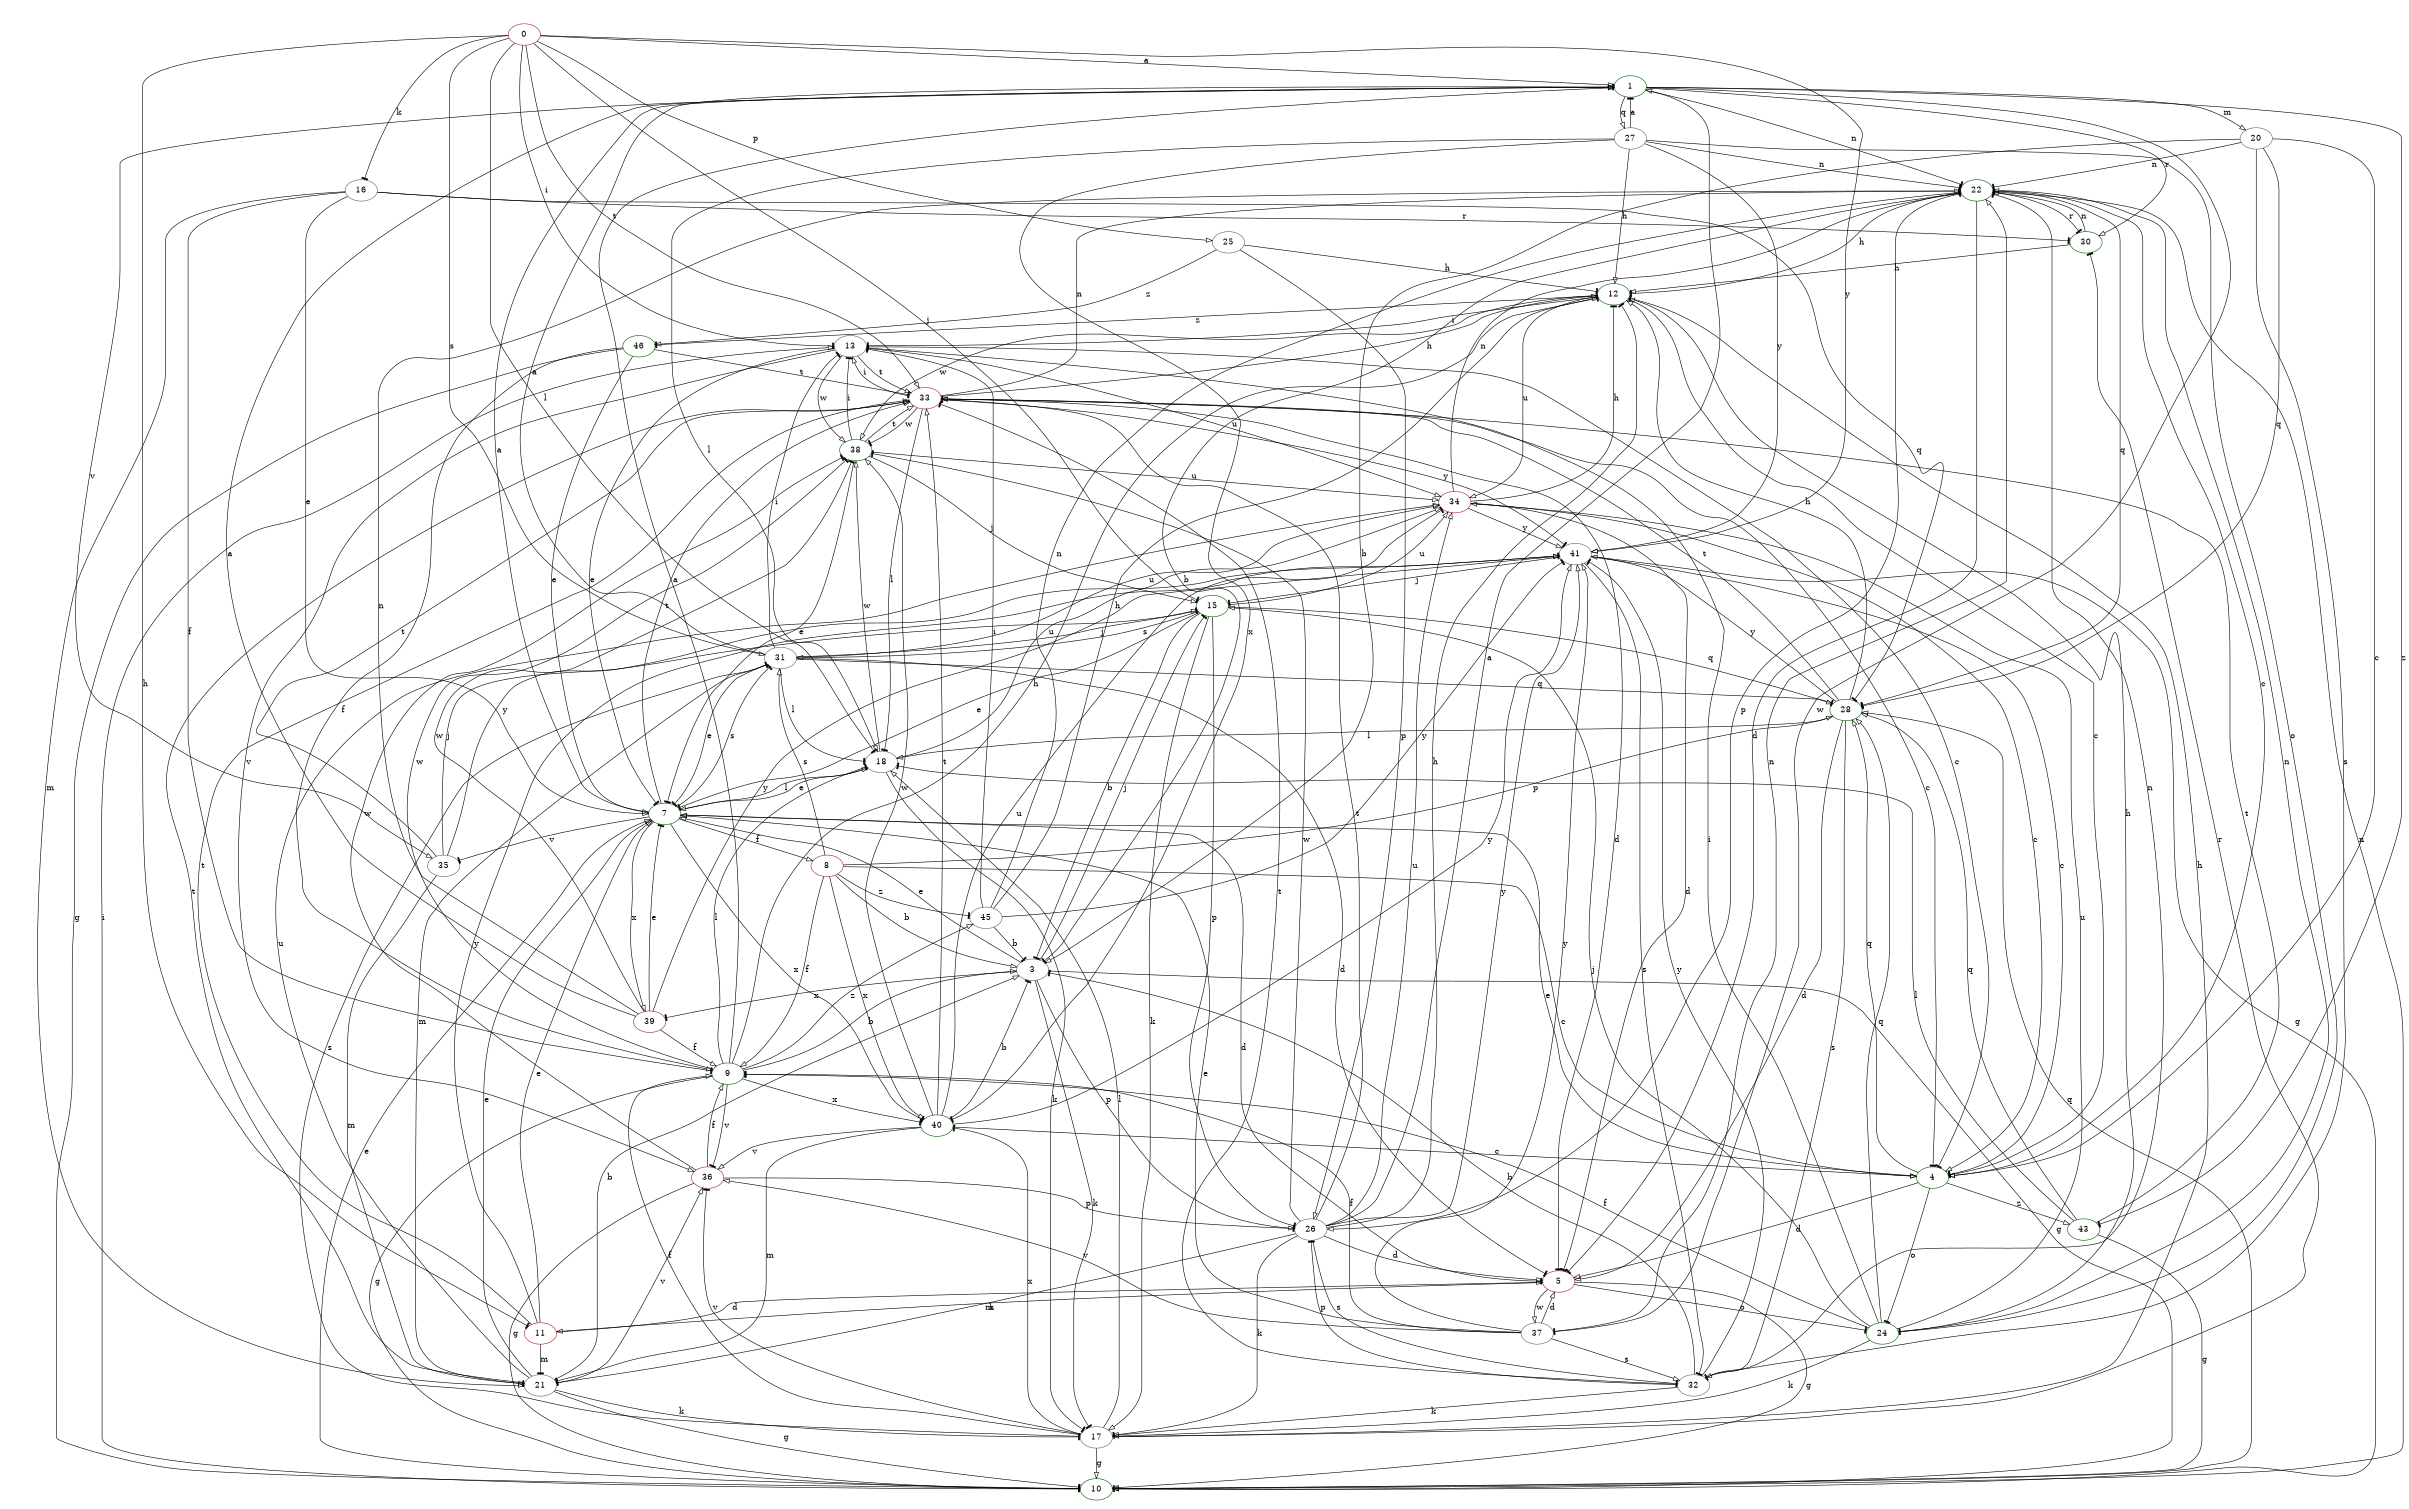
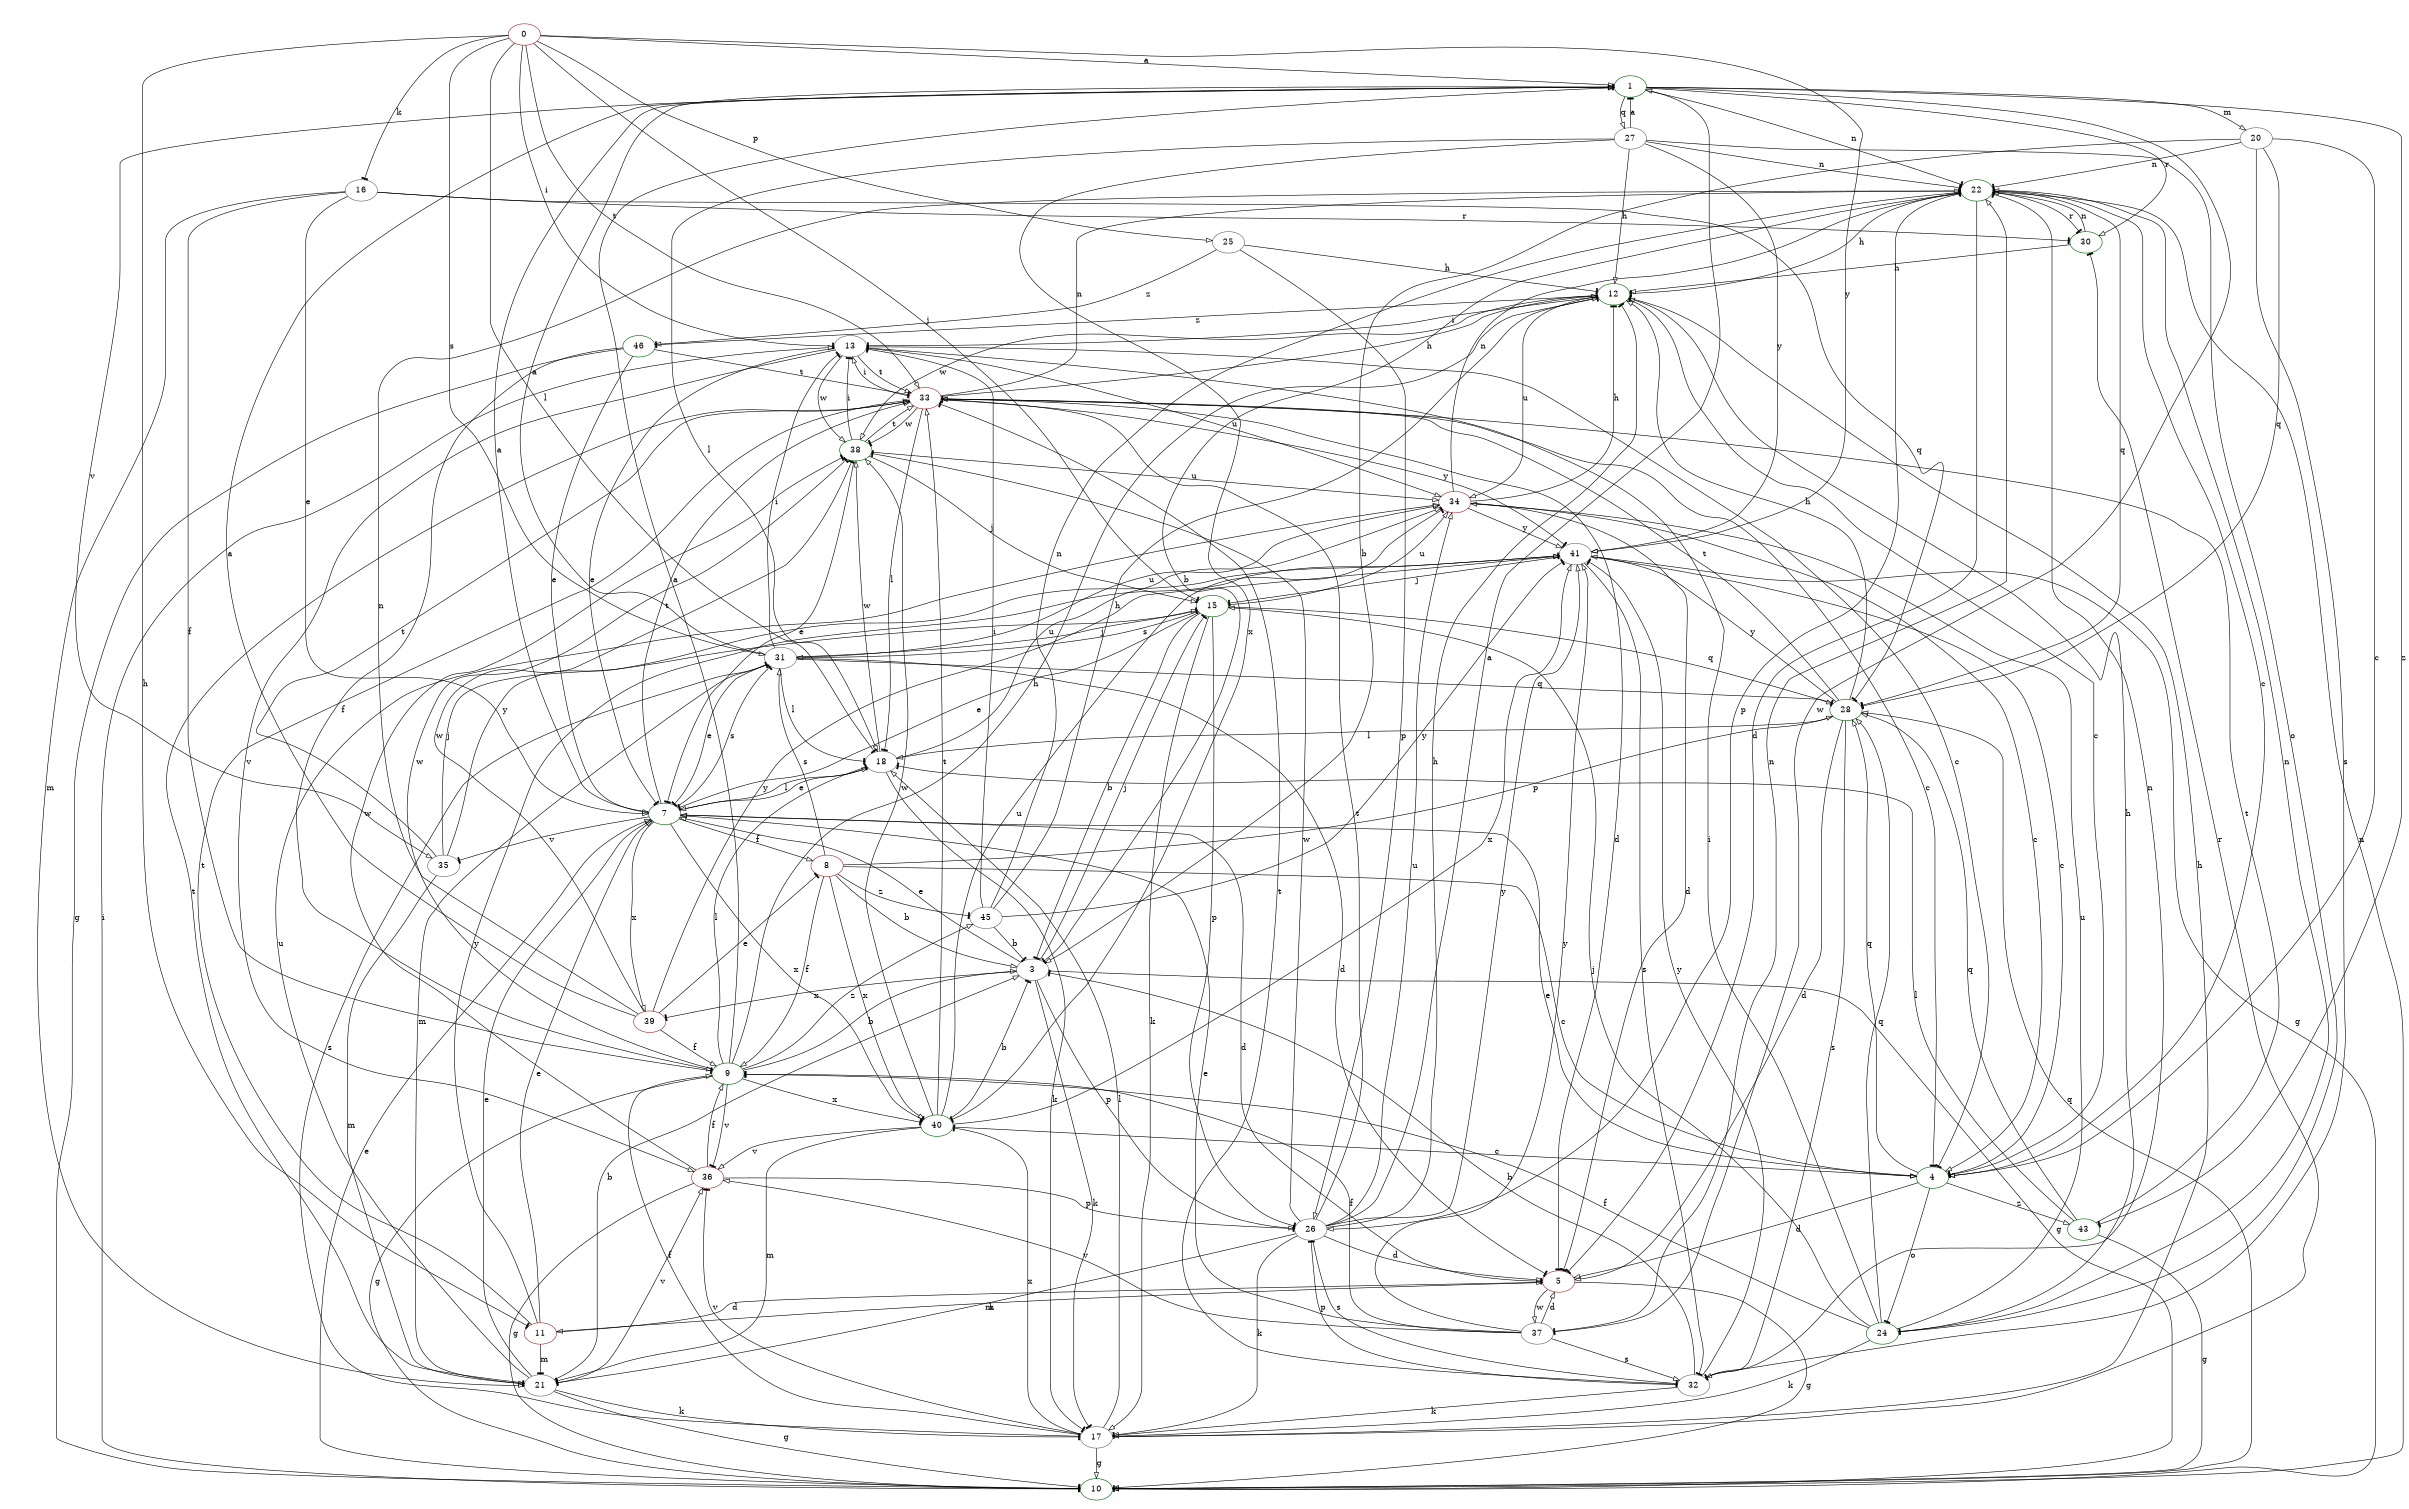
edge "40" -> "41": label "y" -> "x"
edge "39" -> "7": now "39" -> "8"
edge "5" -> "24": removed, label "o"
